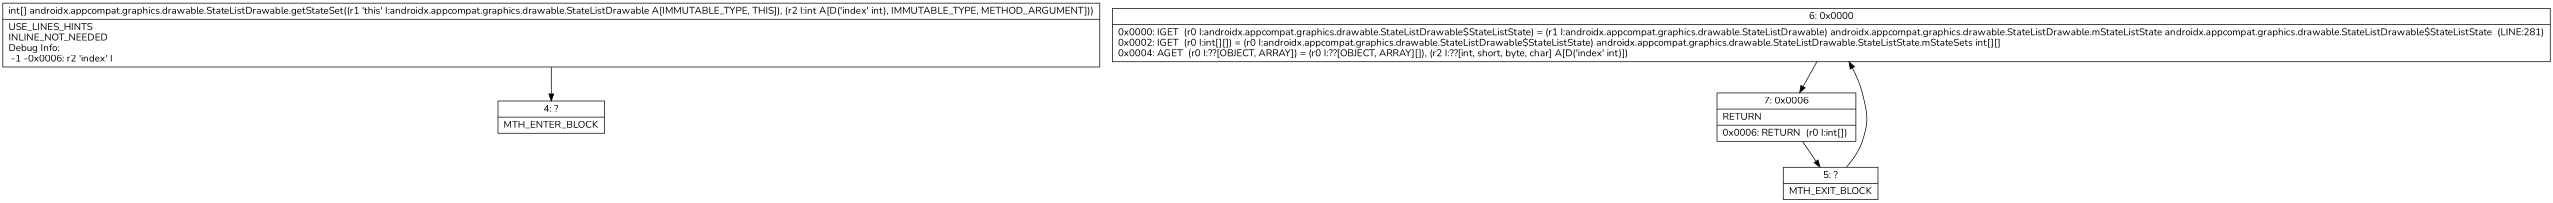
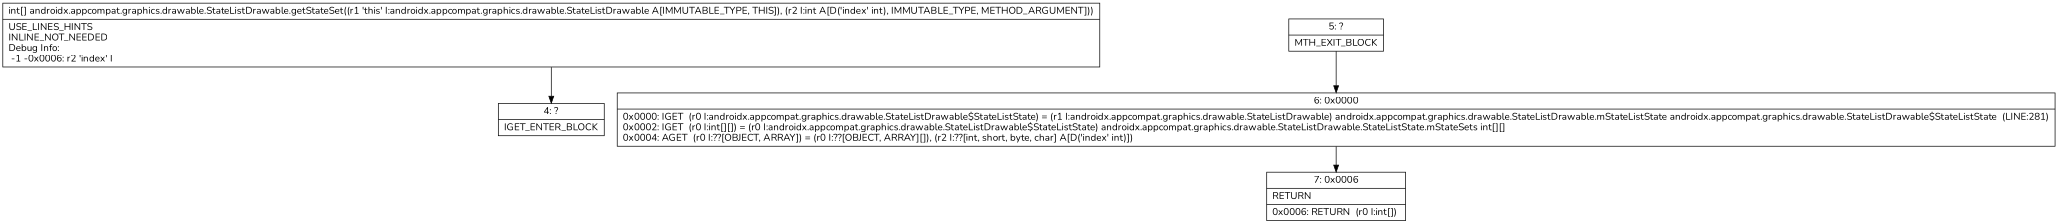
node "4: ?": text "MTH_ENTER_BLOCK" -> "IGET_ENTER_BLOCK"
edge "7: 0x0006" -> "5: ?": removed
